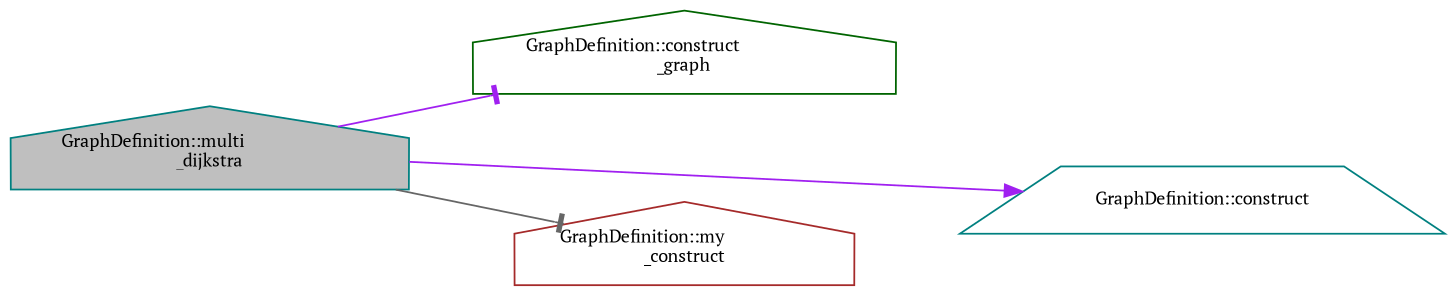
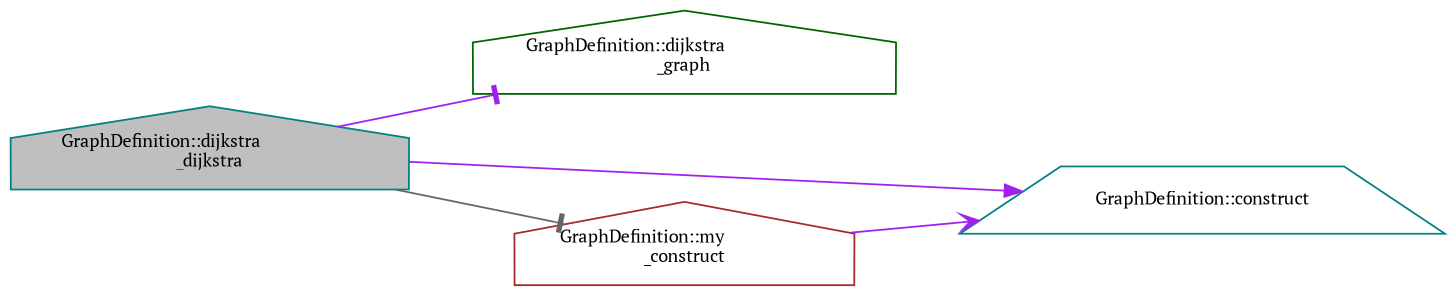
node "GraphDefinition::construct _graph": label "GraphDefinition::construct _graph" -> "GraphDefinition::dijkstra _graph"
node "GraphDefinition::multi _dijkstra": label "GraphDefinition::multi _dijkstra" -> "GraphDefinition::dijkstra _dijkstra"
edge "GraphDefinition::my _construct" -> "GraphDefinition::construct": added
